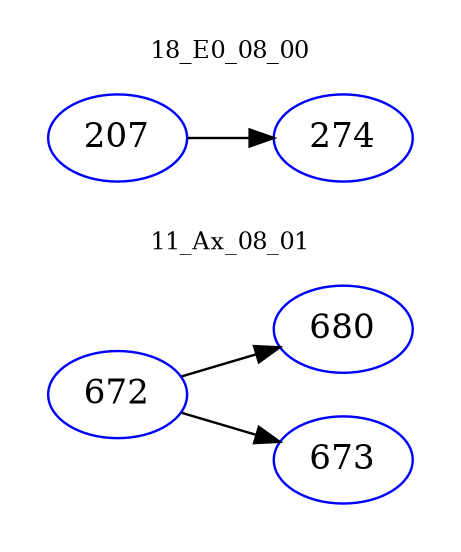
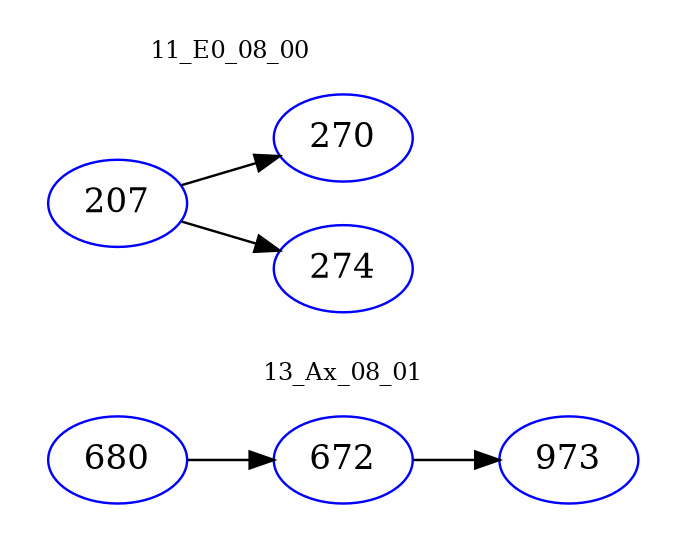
cluster "18_E0_08_00": label "18_E0_08_00" -> "11_E0_08_00"
node "270": added
cluster "11_Ax_08_01": label "11_Ax_08_01" -> "13_Ax_08_01"
edge "672" -> "680": reversed
node "673": label "673" -> "973"
